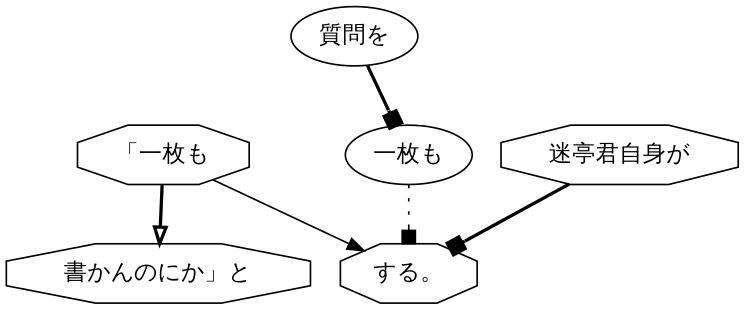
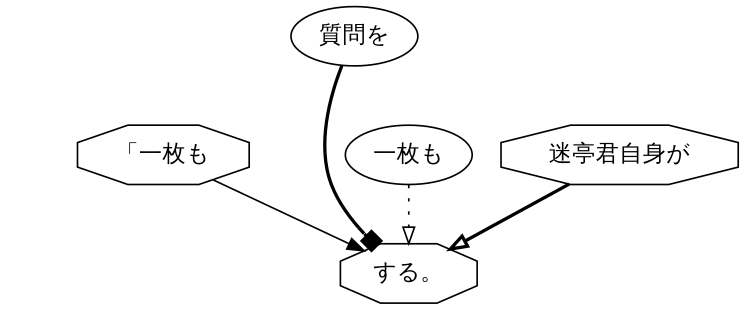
edge "質問を" -> "一枚も": now "質問を" -> "する。"
edge "一枚も" -> "する。": arrowhead box -> onormal
edge "迷亭君自身が" -> "する。": arrowhead box -> onormal
node "書かんのにか」と": removed
